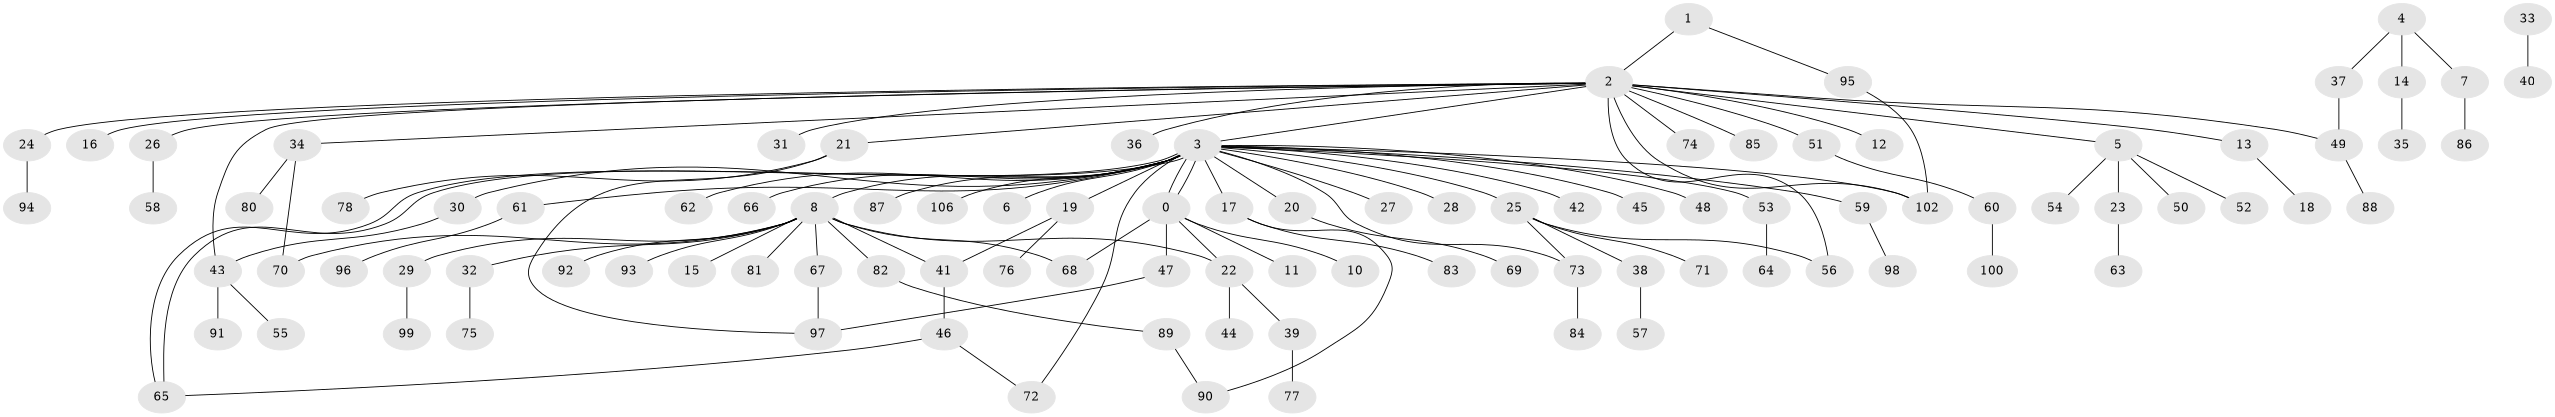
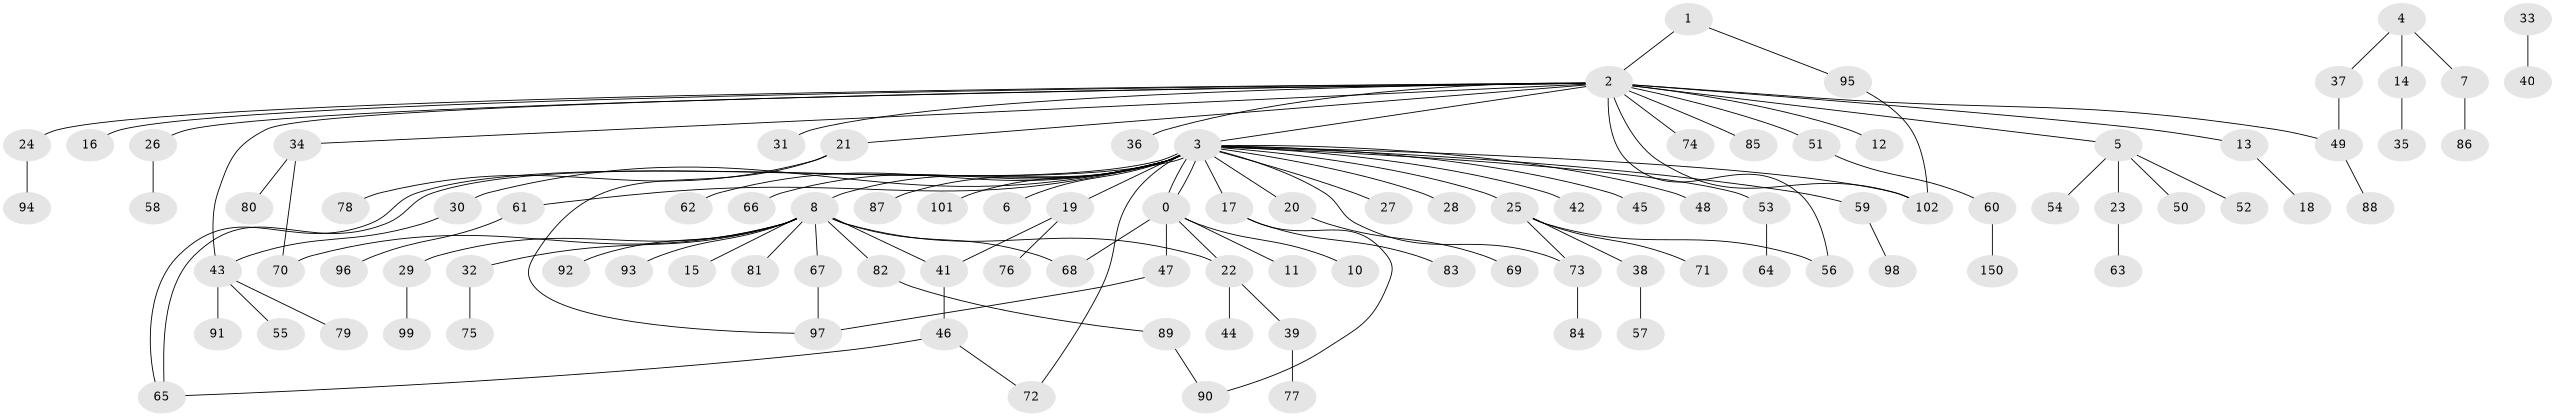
node "106": label "106" -> "101"
node "100": label "100" -> "150"
node "79": added
